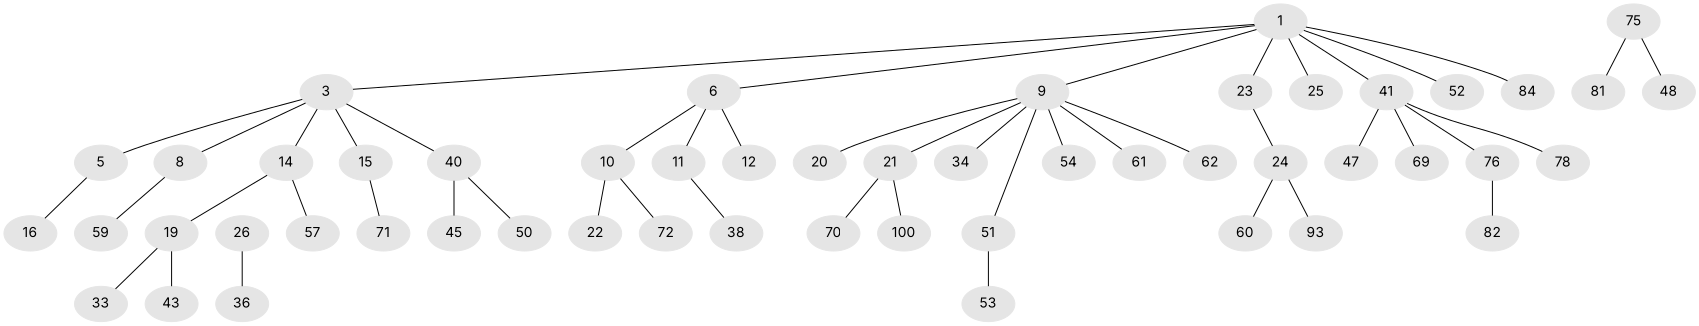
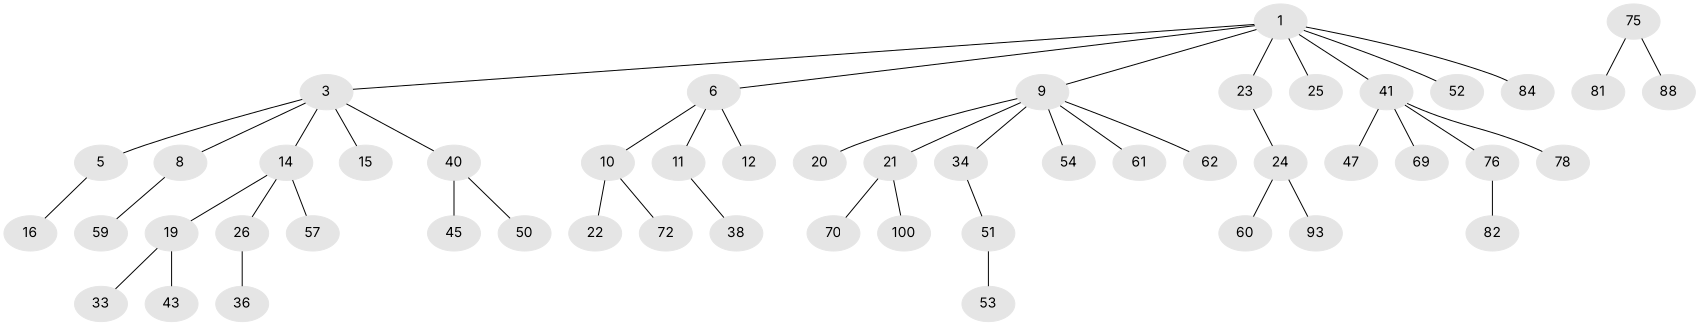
node "48": label "48" -> "88"
edge "9" -- "51": now "34" -- "51"
edge "14" -- "26": added
node "71": removed
